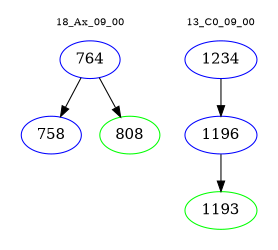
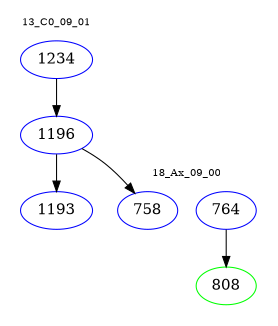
cluster "13_C0_09_00": label "13_C0_09_00" -> "13_C0_09_01"
edge "764" -> "758": now "1196" -> "758"
node "1193": color green -> blue
